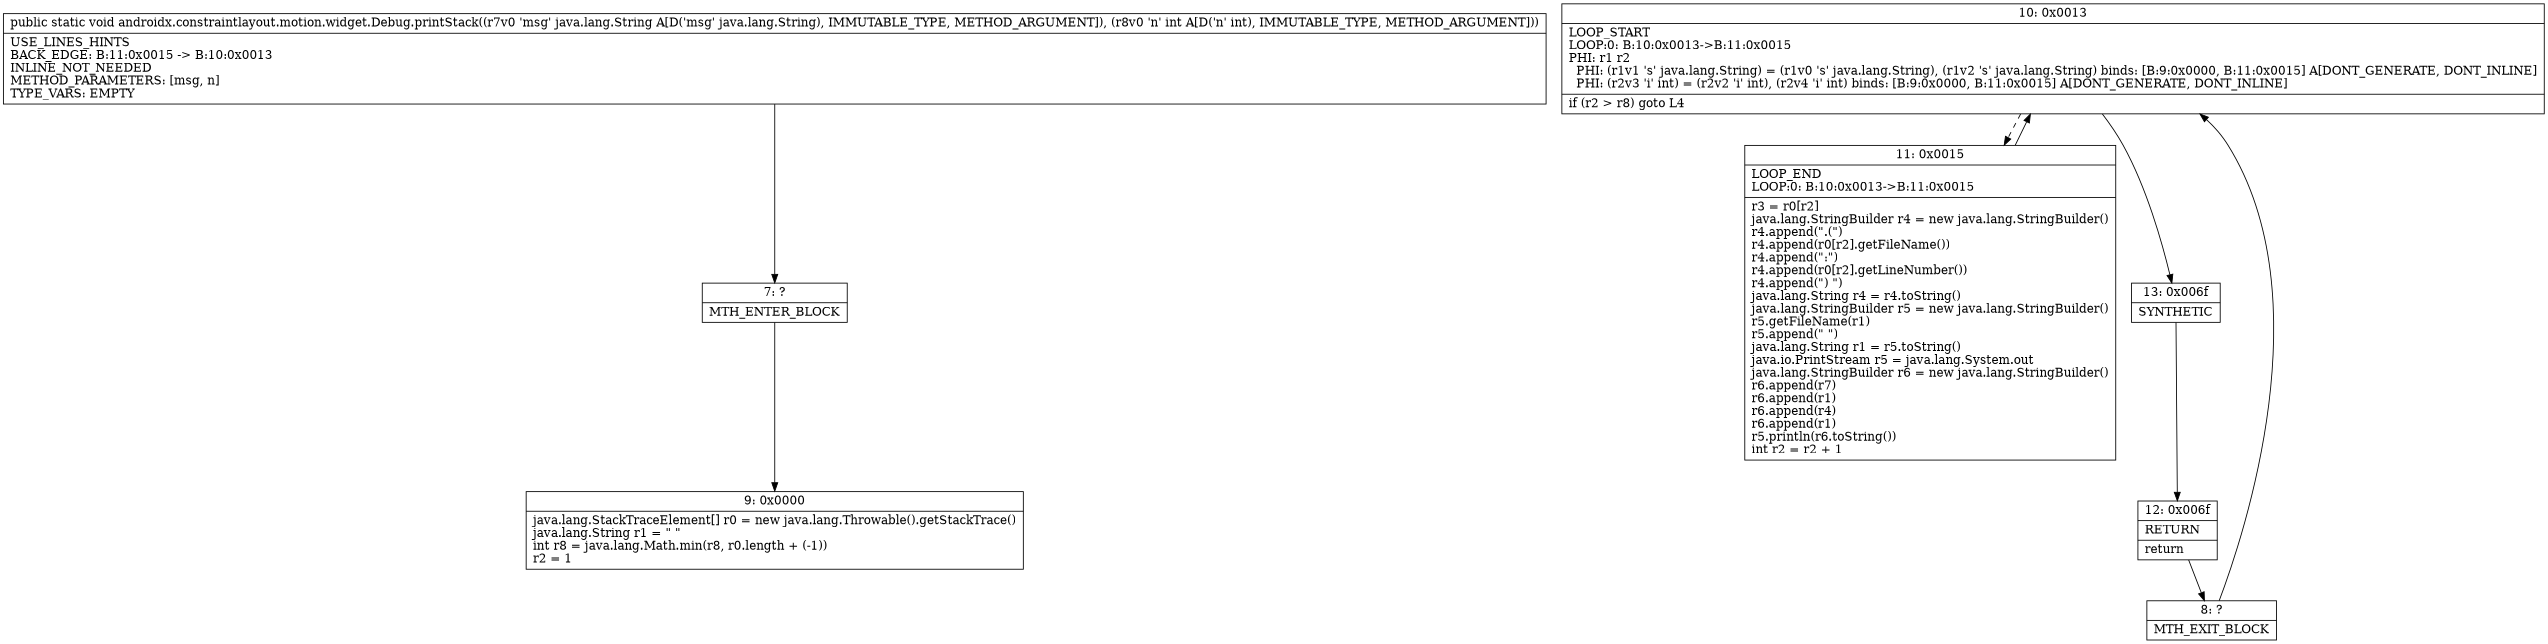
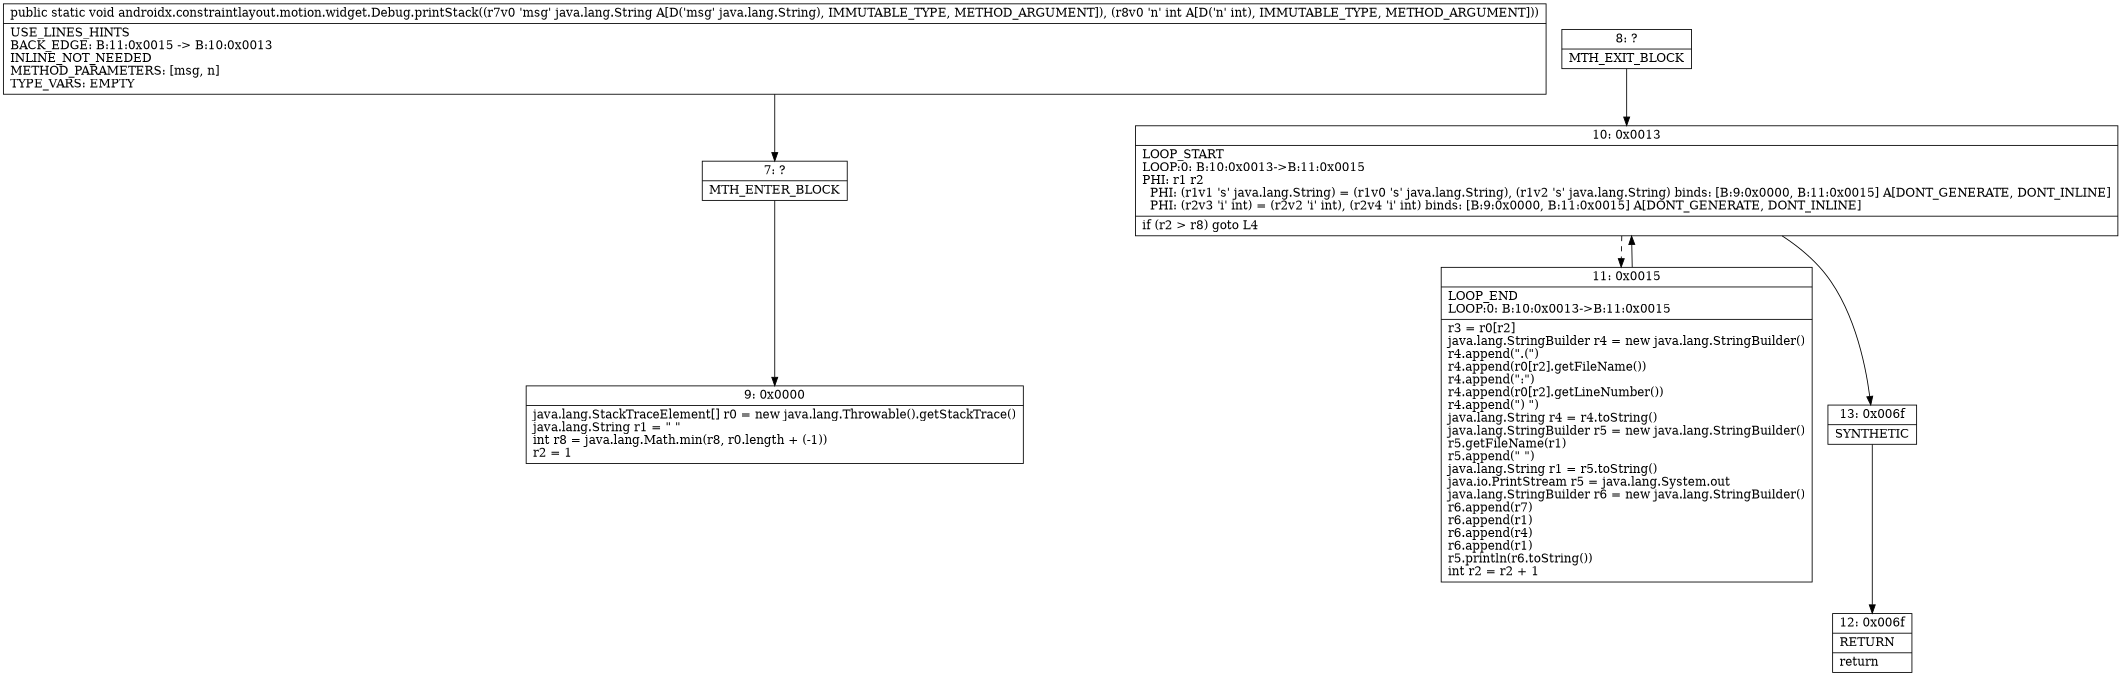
edge "12: 0x006f" -> "8: ?": removed
